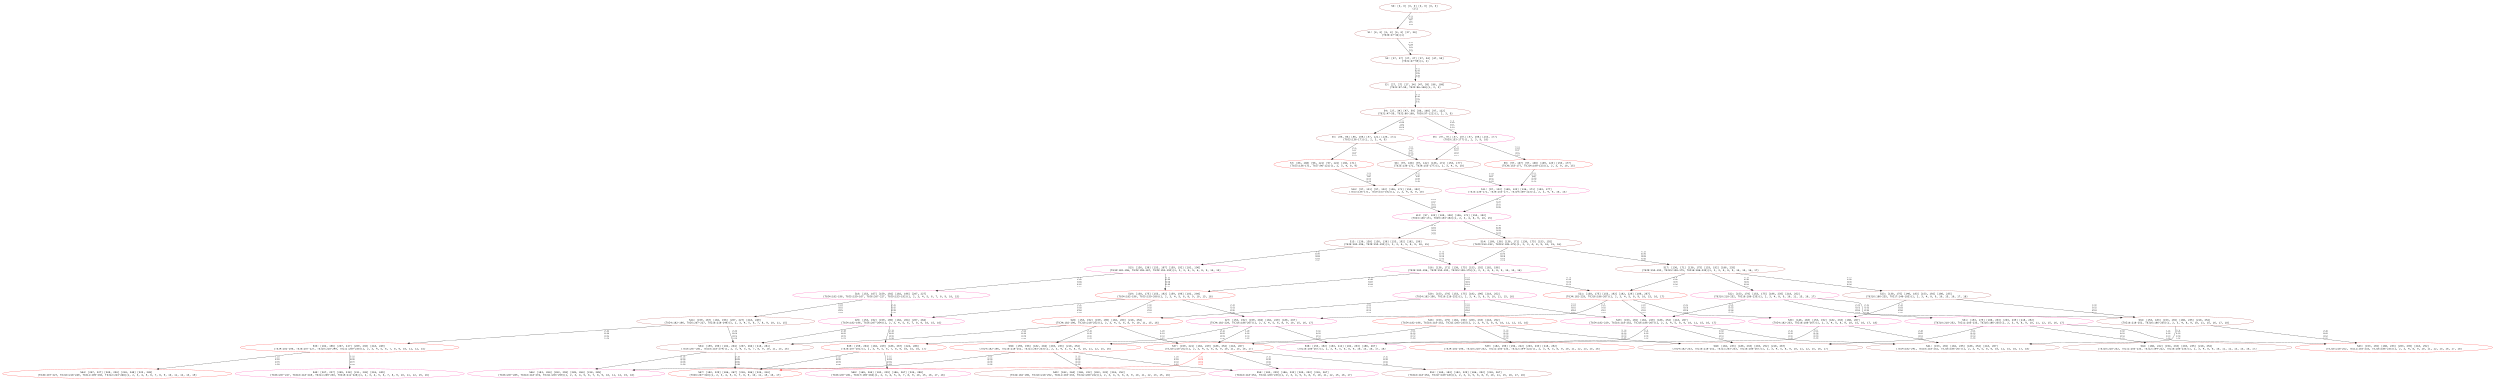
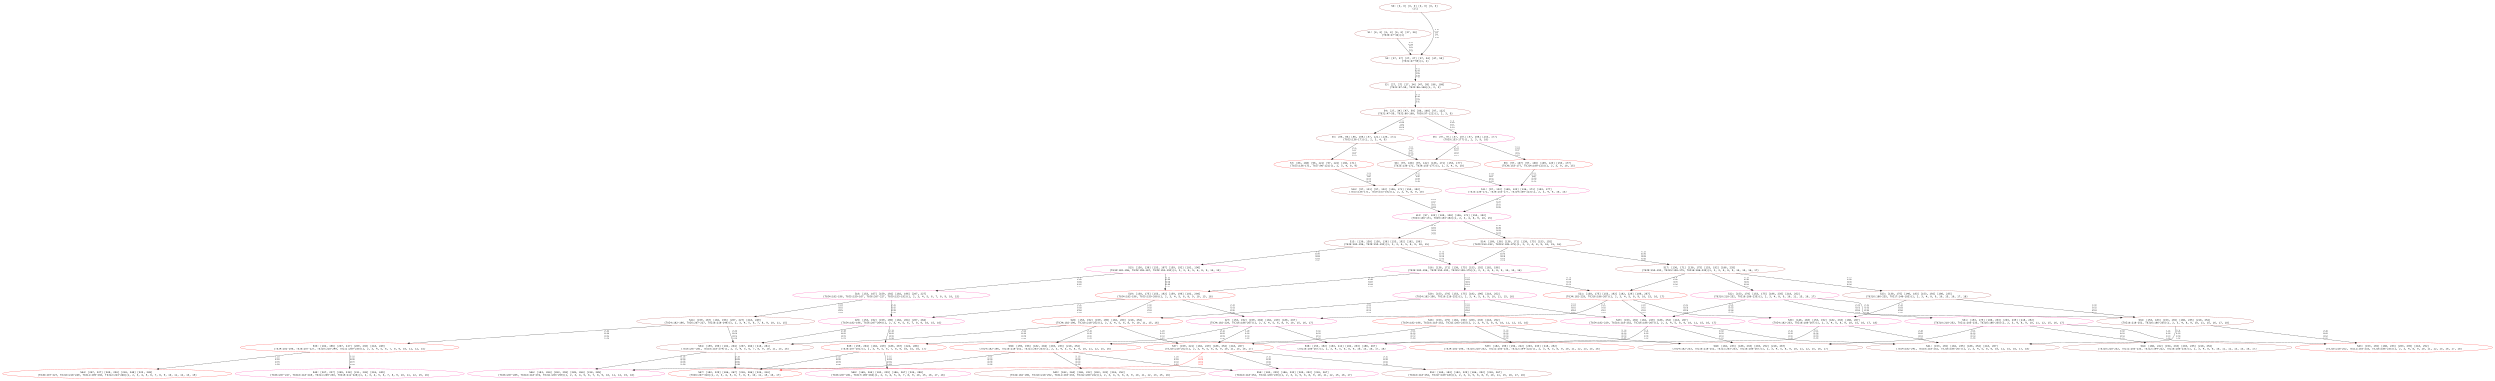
edge "S0: [0, 0] [0, 0] [0, 0] [0, 0] {}{}" -> "S1: [0, 0] [0, 0] [0, 0] [27, 34] {T0J0:27-34}{1}": now "S0: [0, 0] [0, 0] [0, 0] [0, 0] {}{}" -> "S2: [27, 27] [27, 27] [27, 34] [47, 59] {T0J1:47-59}{1, 2}"
